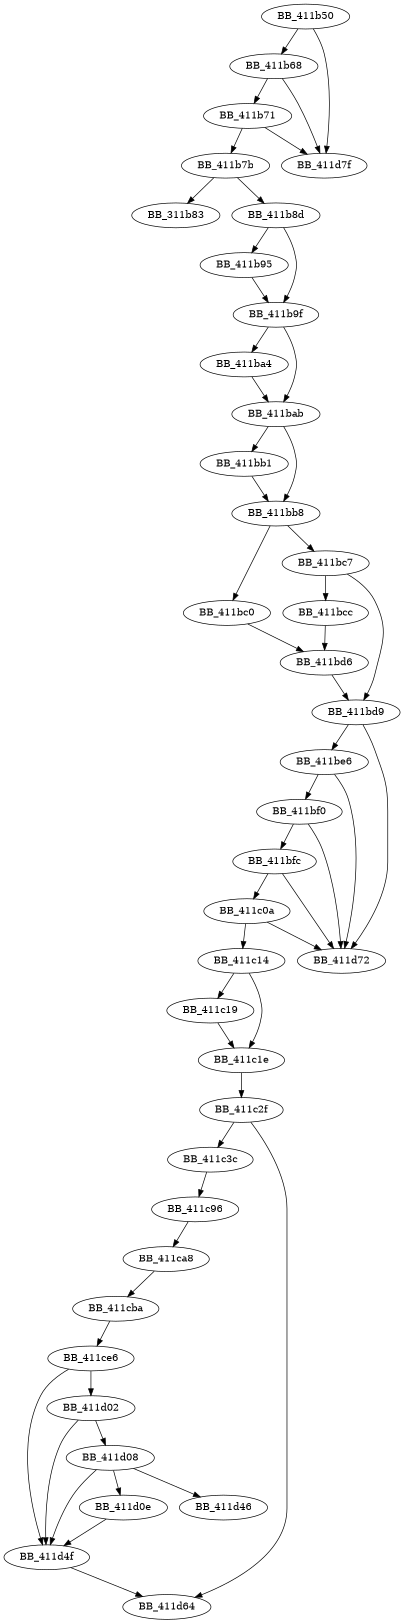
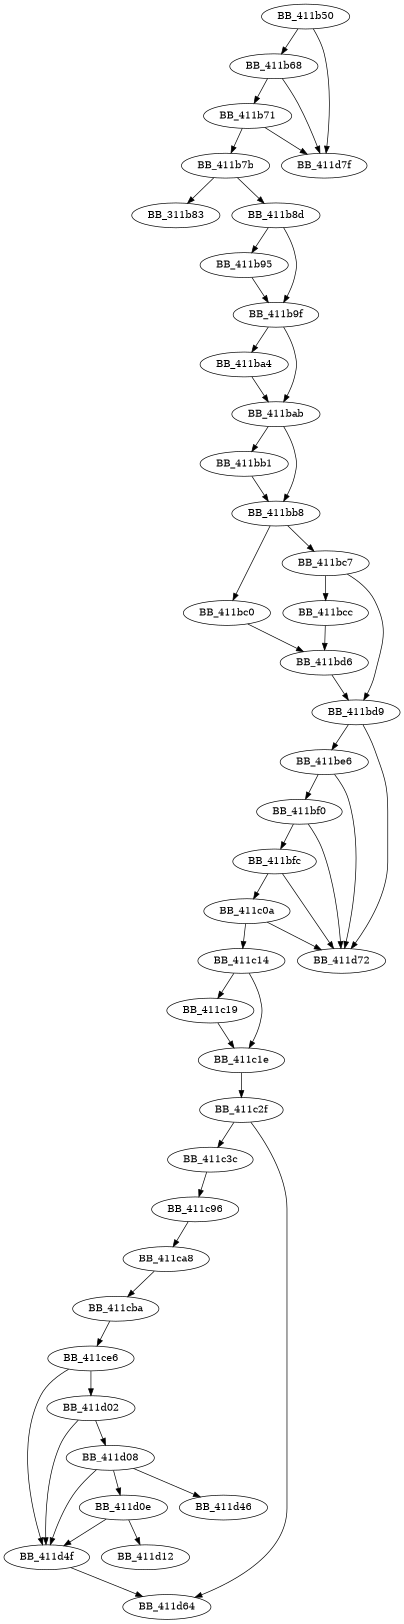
node "BB_411d12": added
